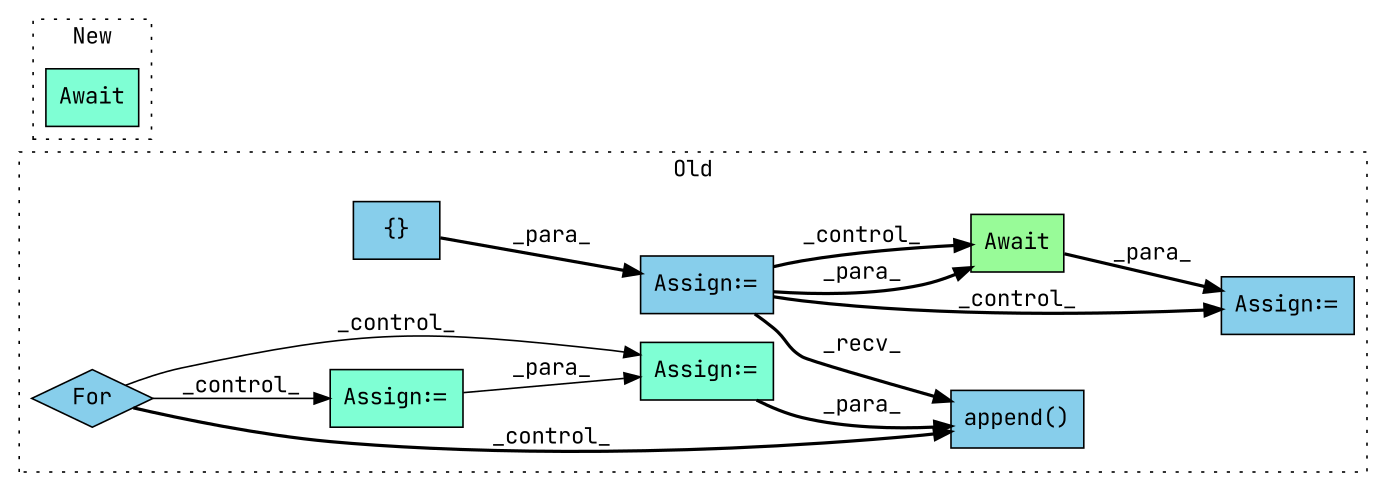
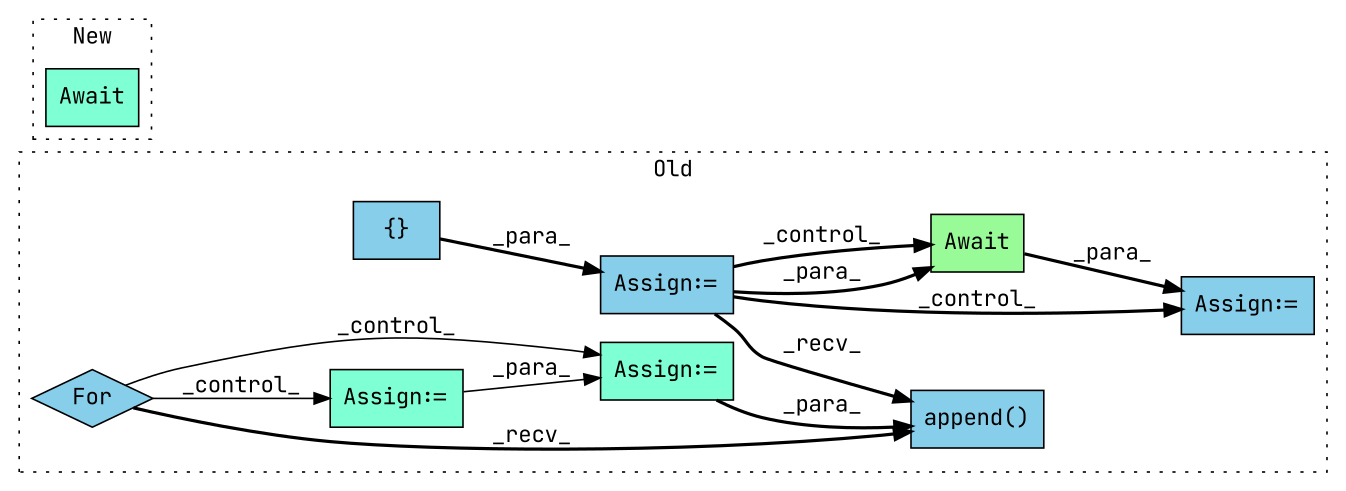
edge "For" -> "append()": label "_control_" -> "_recv_"
